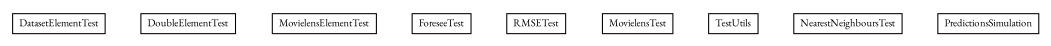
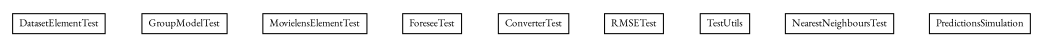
node "GroupModelTest": added
node "DoubleElementTest": removed
node "ConverterTest": added
node "MovielensTest": removed
